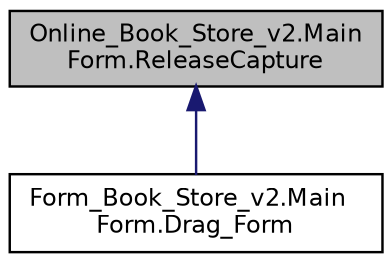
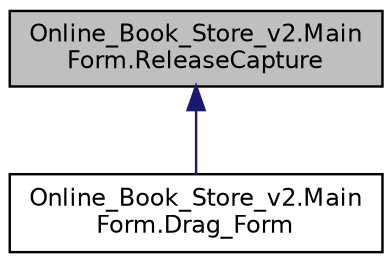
node "Form_Book_Store_v2.Main Form.Drag_Form": label "Form_Book_Store_v2.Main Form.Drag_Form" -> "Online_Book_Store_v2.Main Form.Drag_Form"
